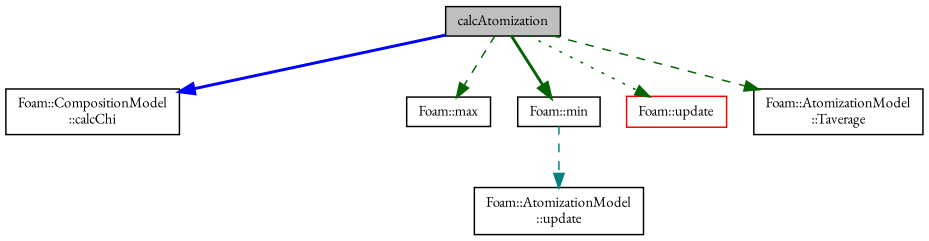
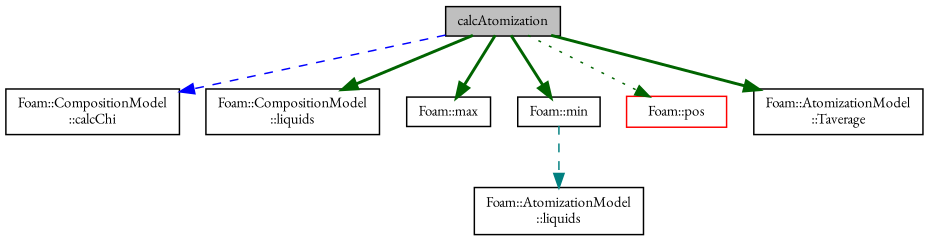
edge "calcAtomization" -> "Foam::max": style dashed -> bold
edge "calcAtomization" -> "Foam::AtomizationModel ::Taverage": style dashed -> bold
edge "calcAtomization" -> "Foam::CompositionModel ::calcChi": style bold -> dashed
node "Foam::CompositionModel ::liquids": added
node "Foam::update": label "Foam::update" -> "Foam::pos"
node "Foam::AtomizationModel ::update": label "Foam::AtomizationModel ::update" -> "Foam::AtomizationModel ::liquids"
